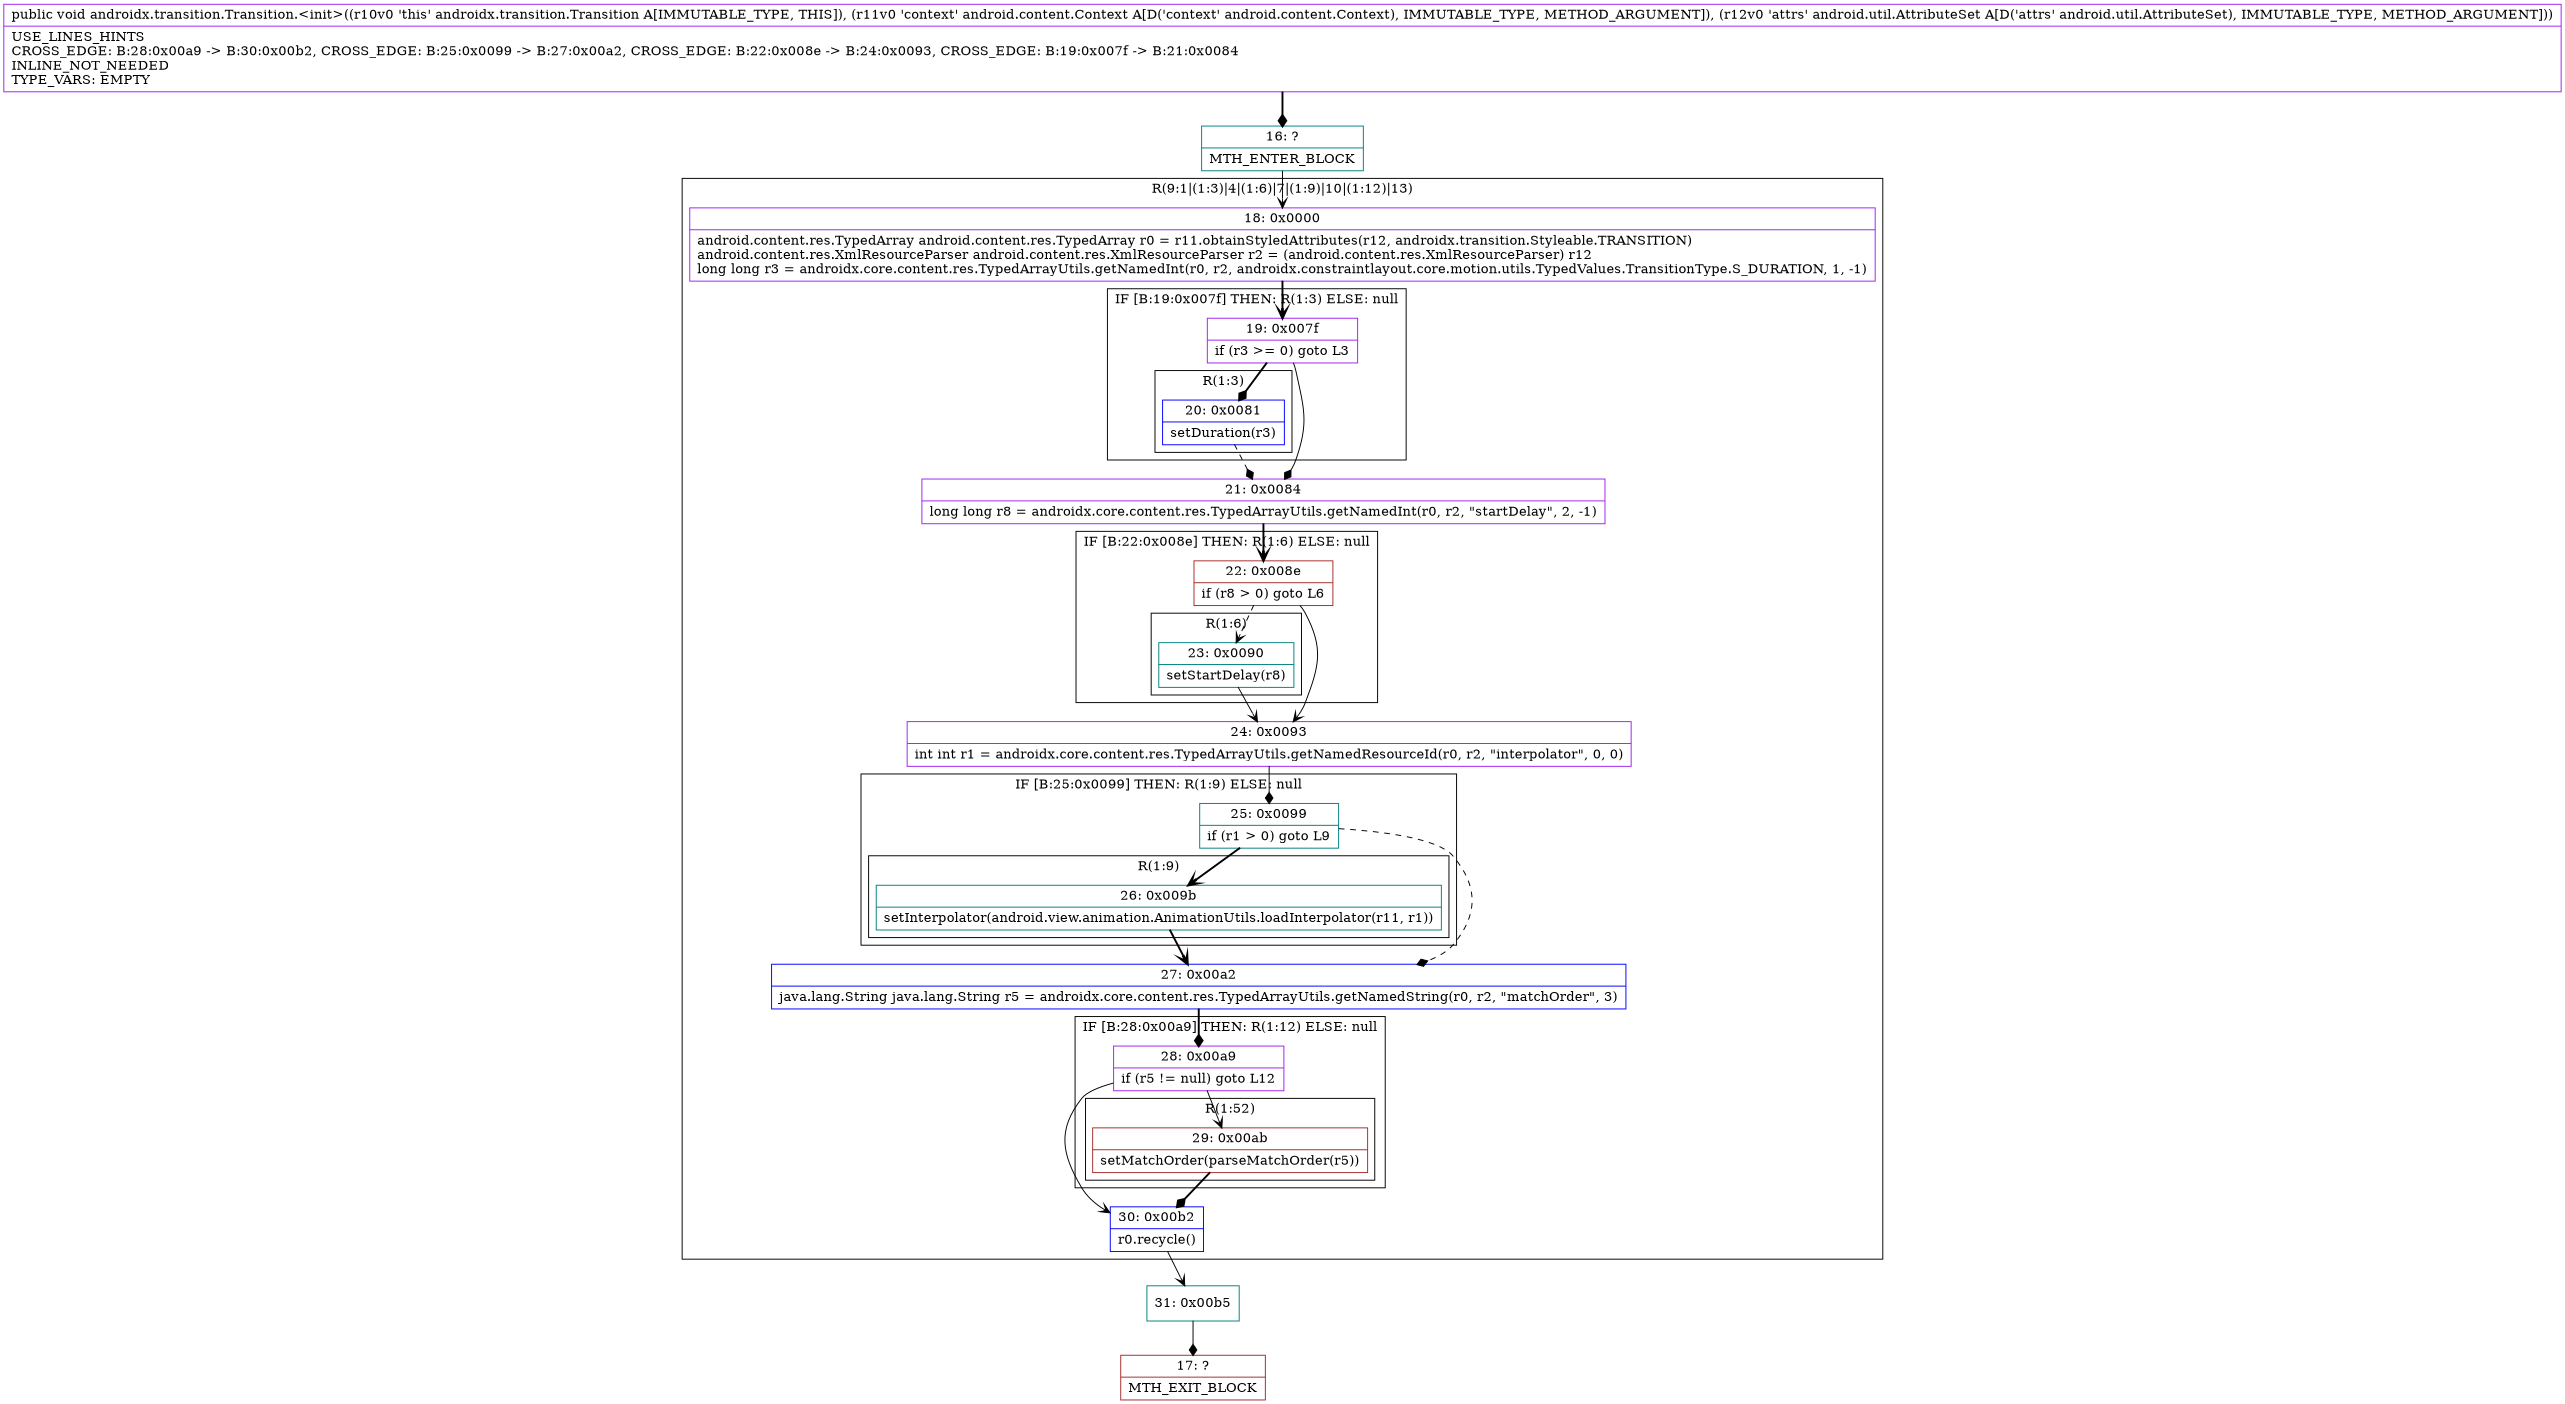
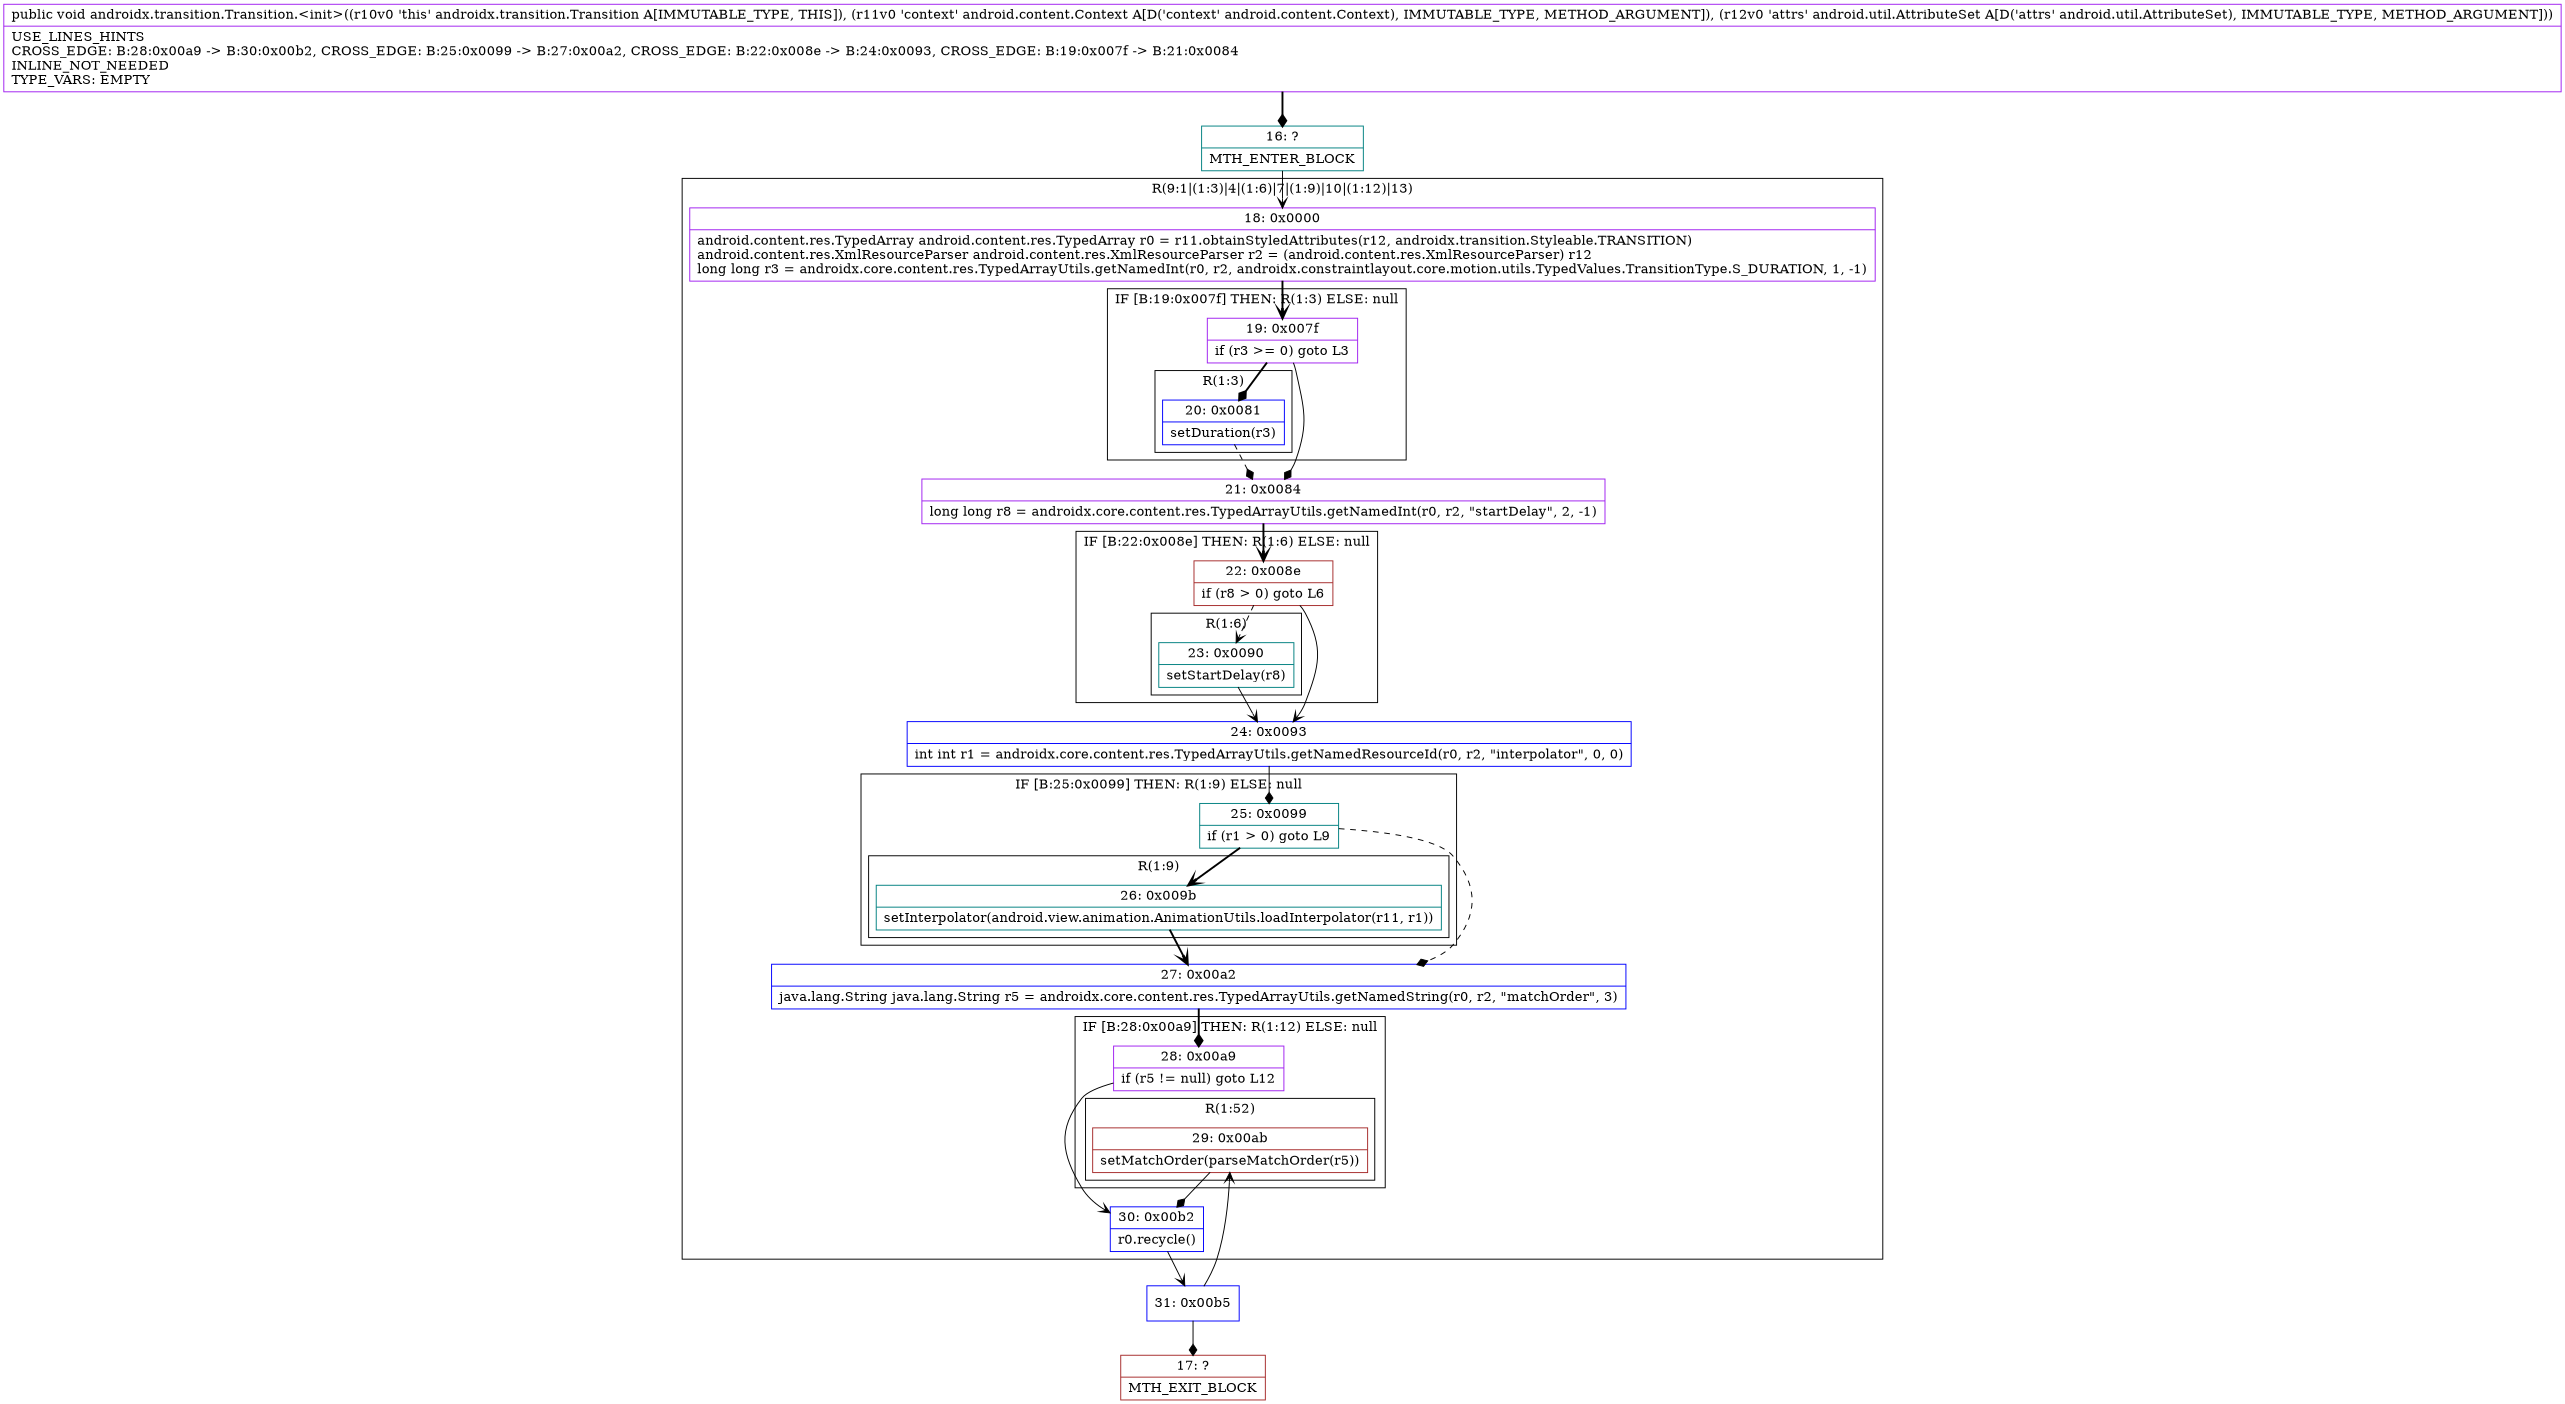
node "24: 0x0093": color purple -> blue
edge "28: 0x00a9" -> "29: 0x00ab": now "31: 0x00b5" -> "29: 0x00ab"
edge "29: 0x00ab" -> "30: 0x00b2": style bold -> solid
node "31: 0x00b5": color teal -> blue
